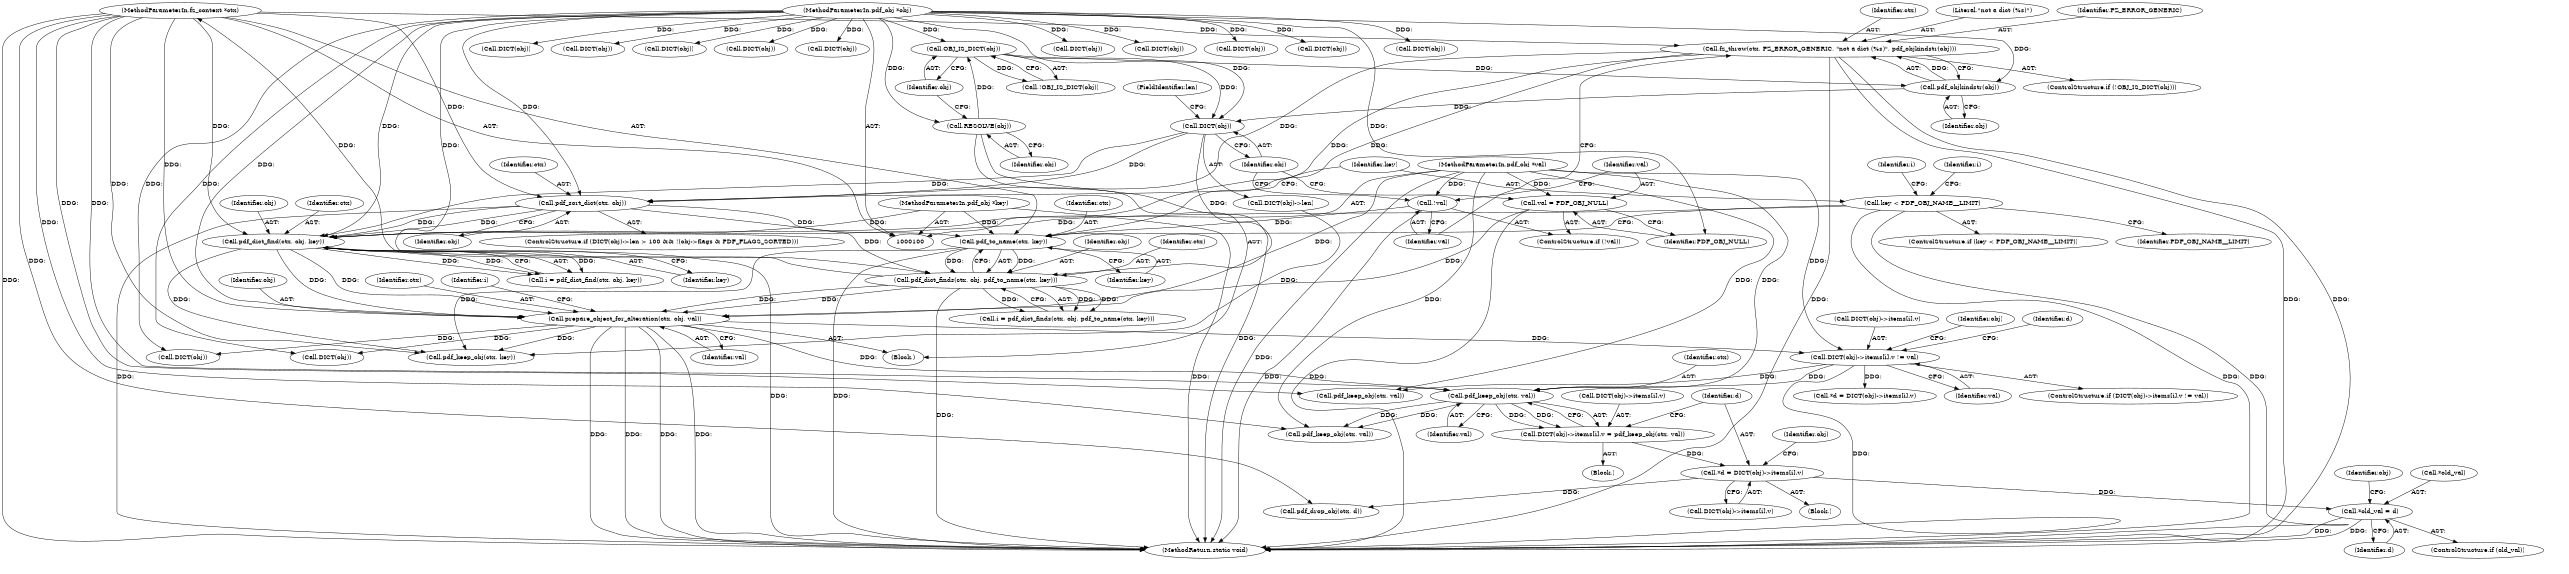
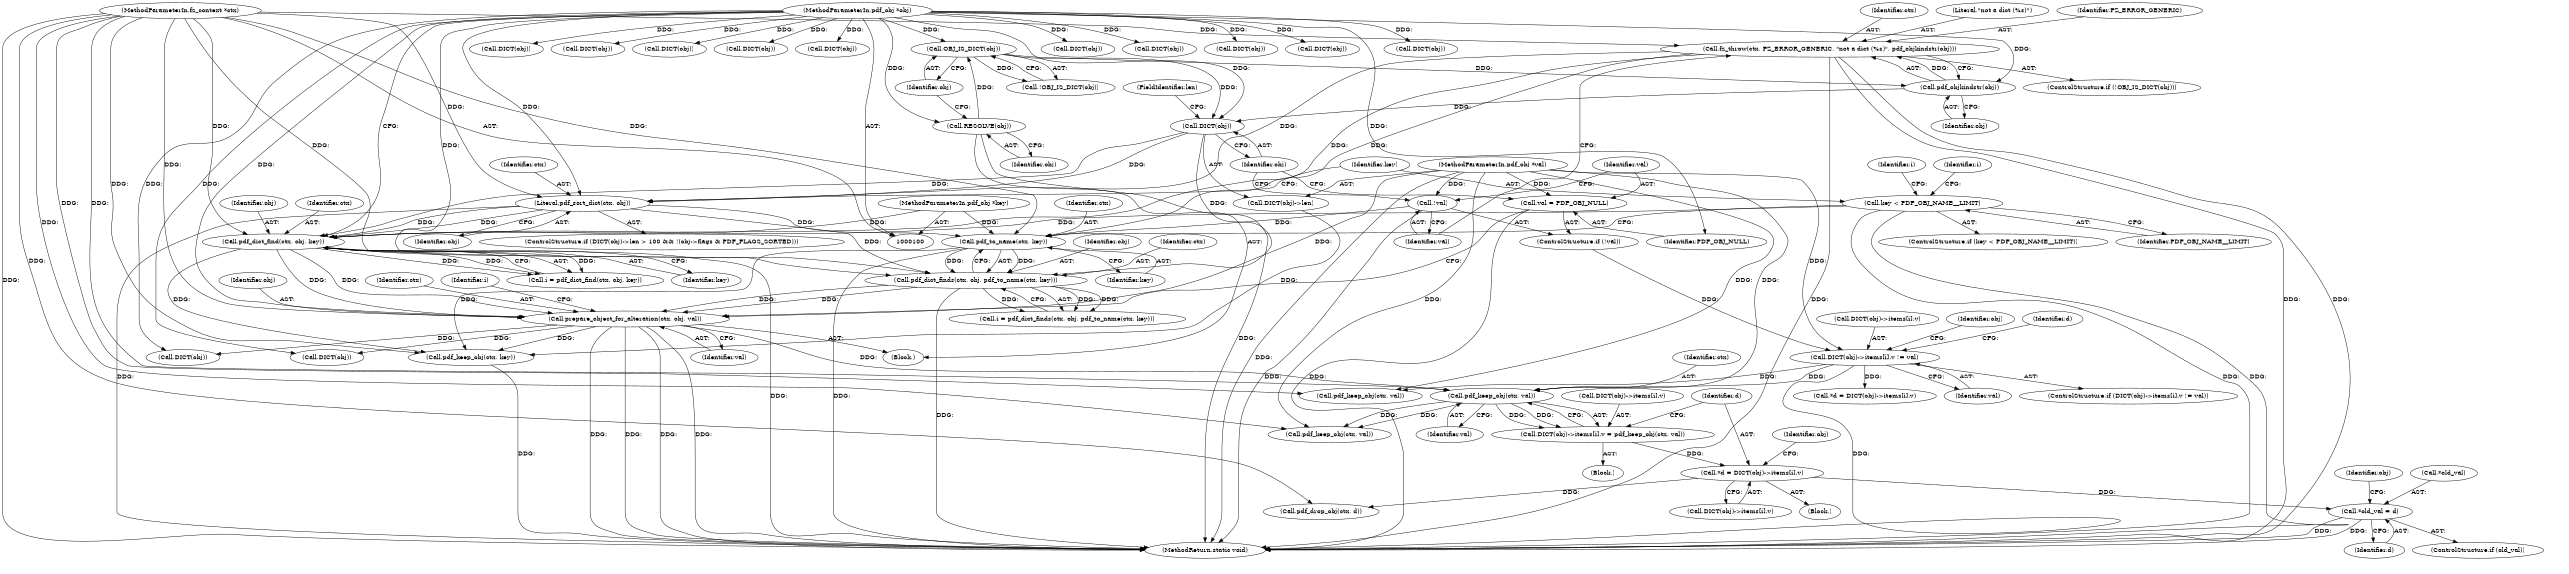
edge "(MethodParameterIn,pdf_obj *obj)" -> "(Call,pdf_dict_find(ctx, obj, key))": label "DDG: " -> "CFG: "
edge "(MethodParameterIn,fz_context *ctx)" -> "(Call,pdf_to_name(ctx, key))": label "AST: " -> "DDG: "
node "(Call,pdf_sort_dict(ctx, obj))": label "(Call,pdf_sort_dict(ctx, obj))" -> "(Literal,pdf_sort_dict(ctx, obj))"
edge "(MethodParameterIn,pdf_obj *val)" -> "1000100": now "(MethodParameterIn,pdf_obj *val)" -> "(Call,DICT(obj)->len)"
edge "(Call,val = PDF_OBJ_NULL)" -> "(Identifier,PDF_OBJ_NULL)": removed, label "CFG:"
edge "(Identifier,PDF_OBJ_NAME__LIMIT)" -> "(Call,key < PDF_OBJ_NAME__LIMIT)": added, label "AST:"
edge "(Call,pdf_dict_finds(ctx, obj, pdf_to_name(ctx, key)))" -> "(MethodParameterIn,fz_context *ctx)": reversed
edge "(Call,val = PDF_OBJ_NULL)" -> "(Call,prepare_object_for_alteration(ctx, obj, val))": label "DDG: " -> "CFG: "
edge "(MethodParameterIn,pdf_obj *key)" -> "(MethodReturn,static void)": now "(Call,pdf_keep_obj(ctx, key))" -> "(MethodReturn,static void)"
edge "(Call,prepare_object_for_alteration(ctx, obj, val))" -> "(Call,DICT(obj)->items[i].v != val)": now "(ControlStructure,if (!val))" -> "(Call,DICT(obj)->items[i].v != val)"
